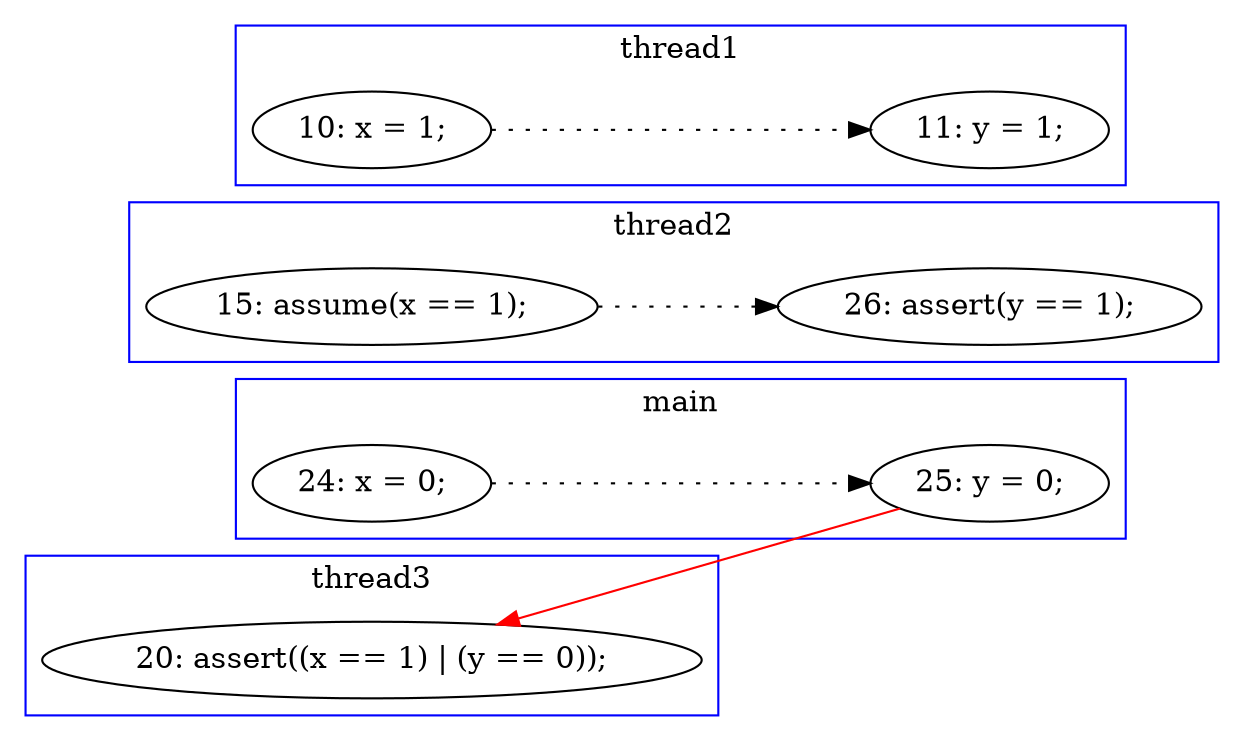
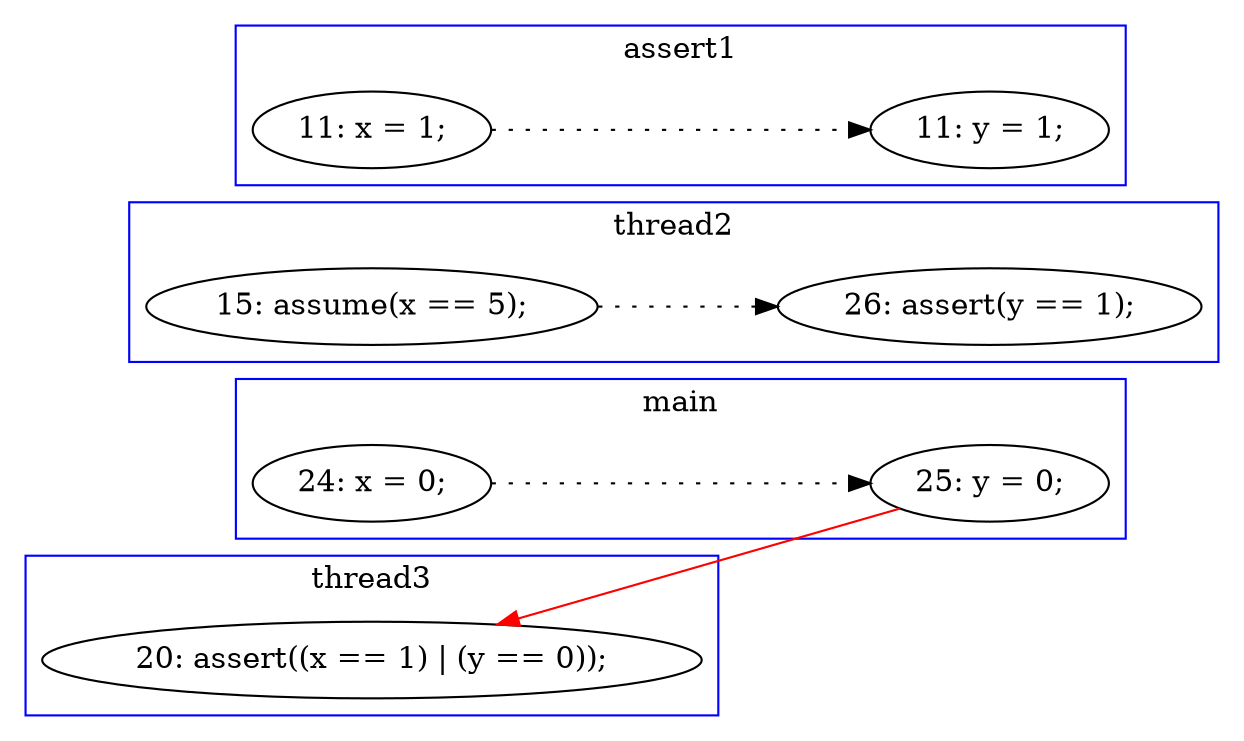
cluster "thread1": label "thread1" -> "assert1"
node "10: x = 1;": label "10: x = 1;" -> "11: x = 1;"
node "15: assume(x == 1);": label "15: assume(x == 1);" -> "15: assume(x == 5);"
